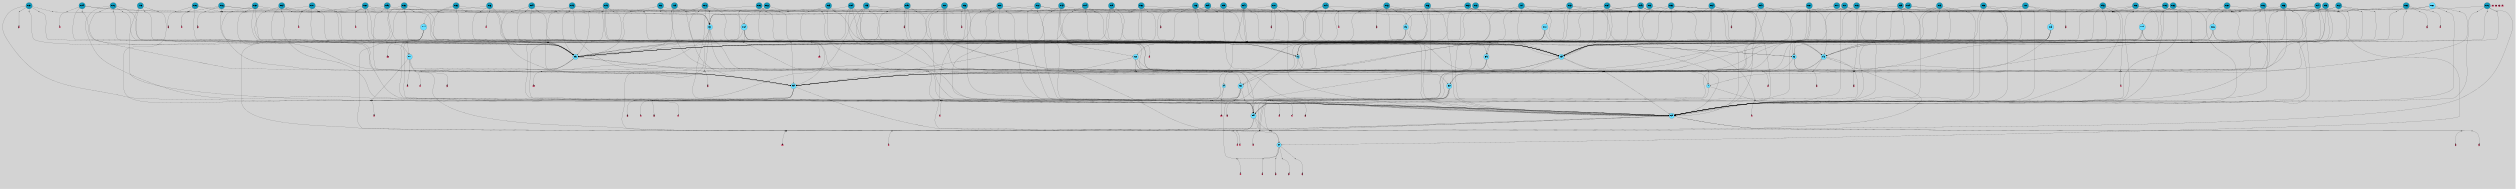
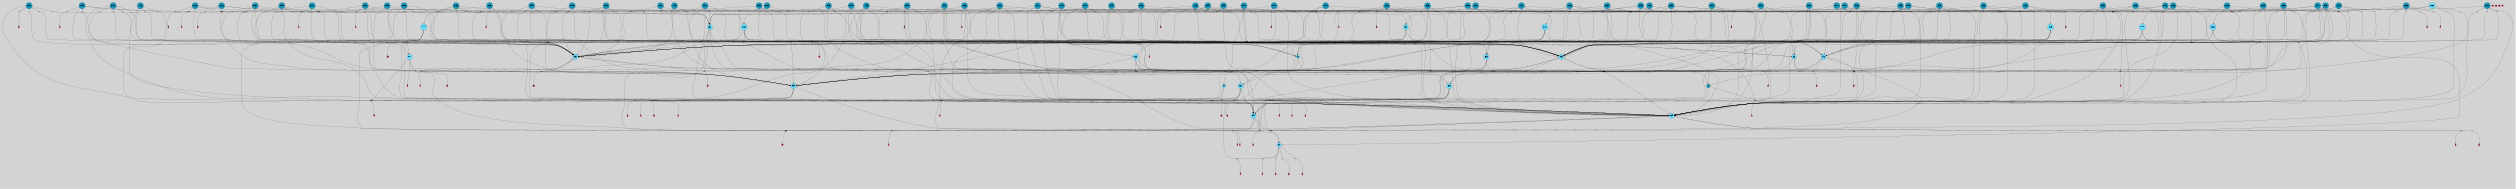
node "T7": fillcolor #66ddff -> #1199bb
